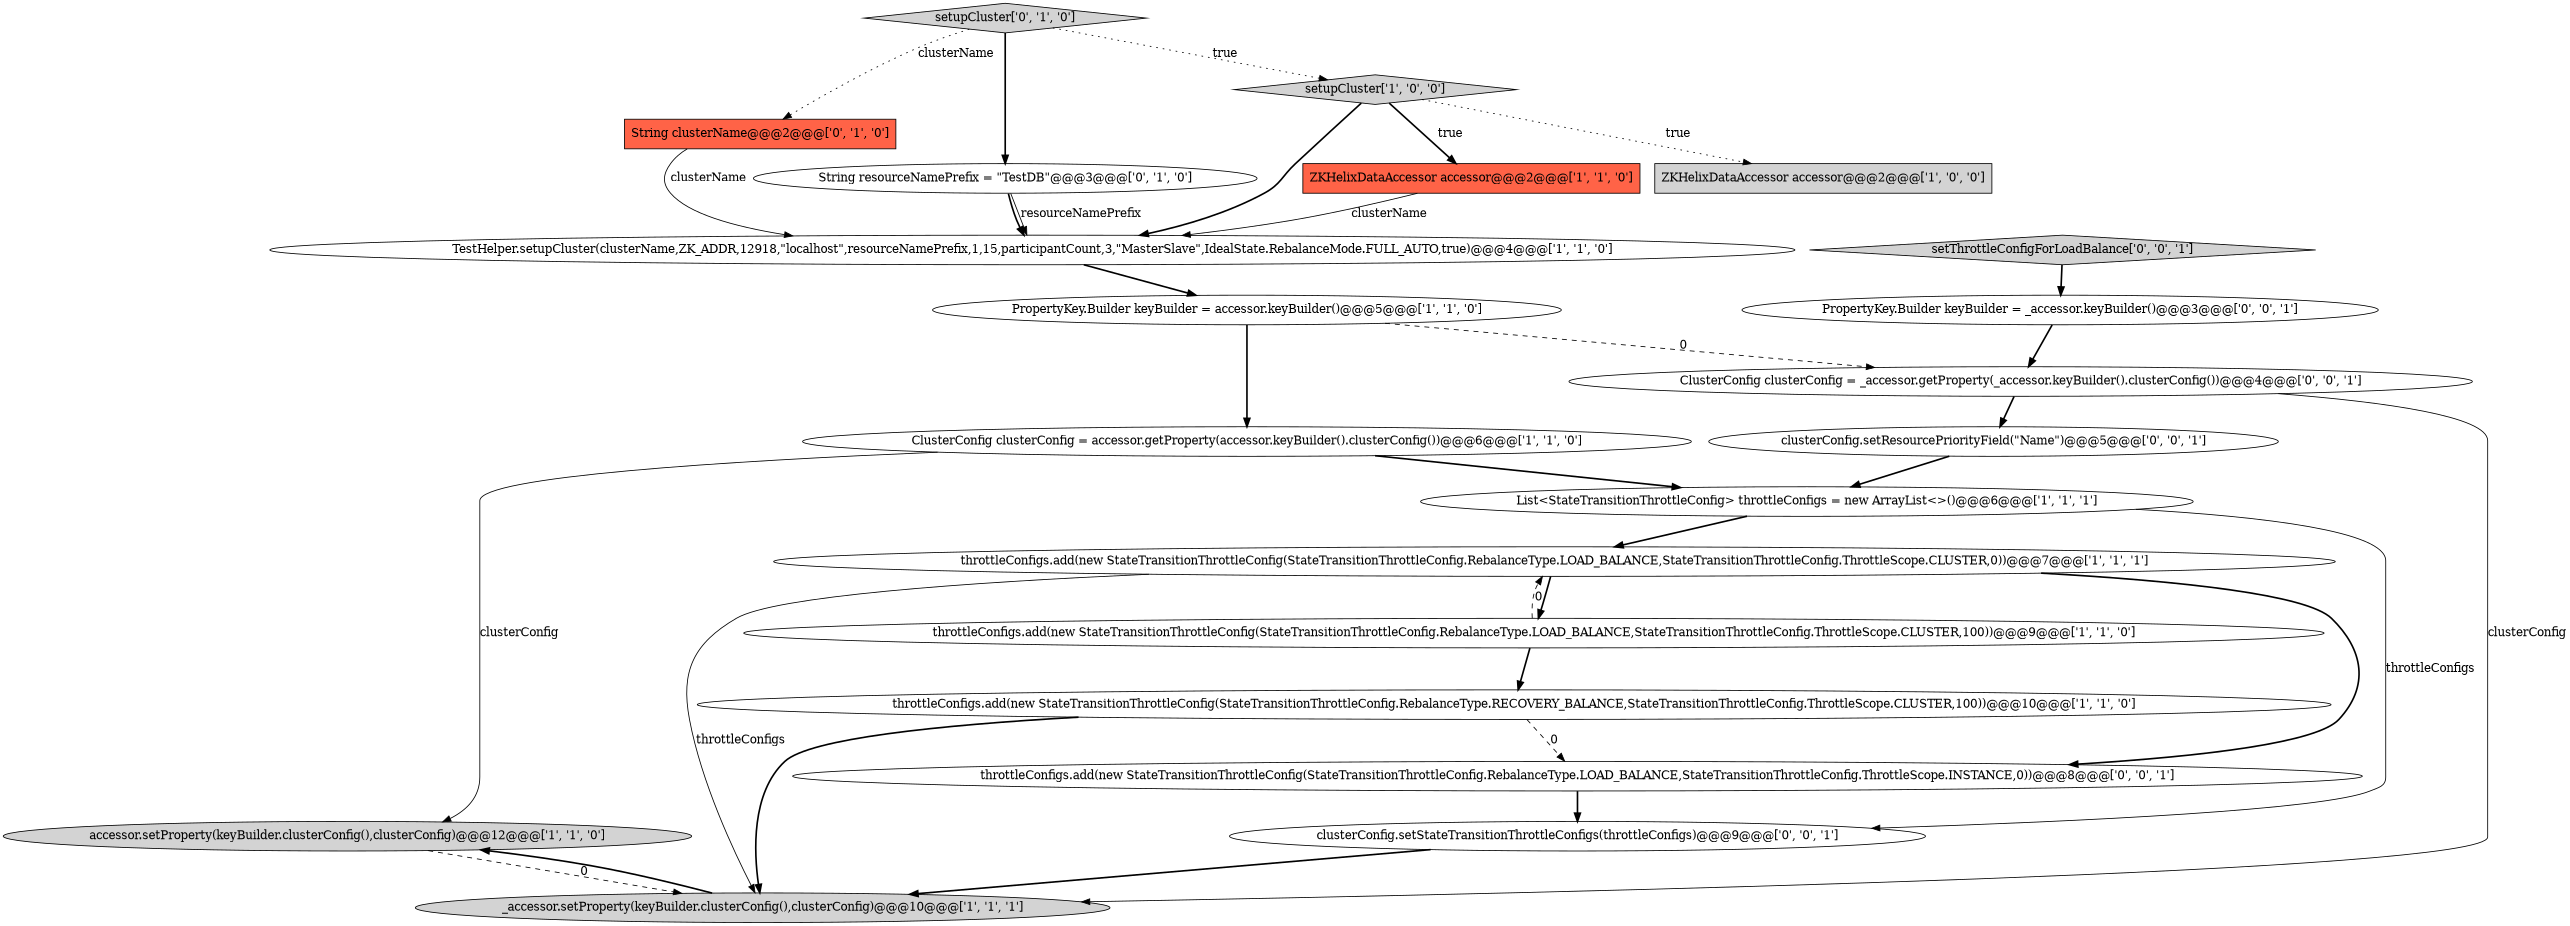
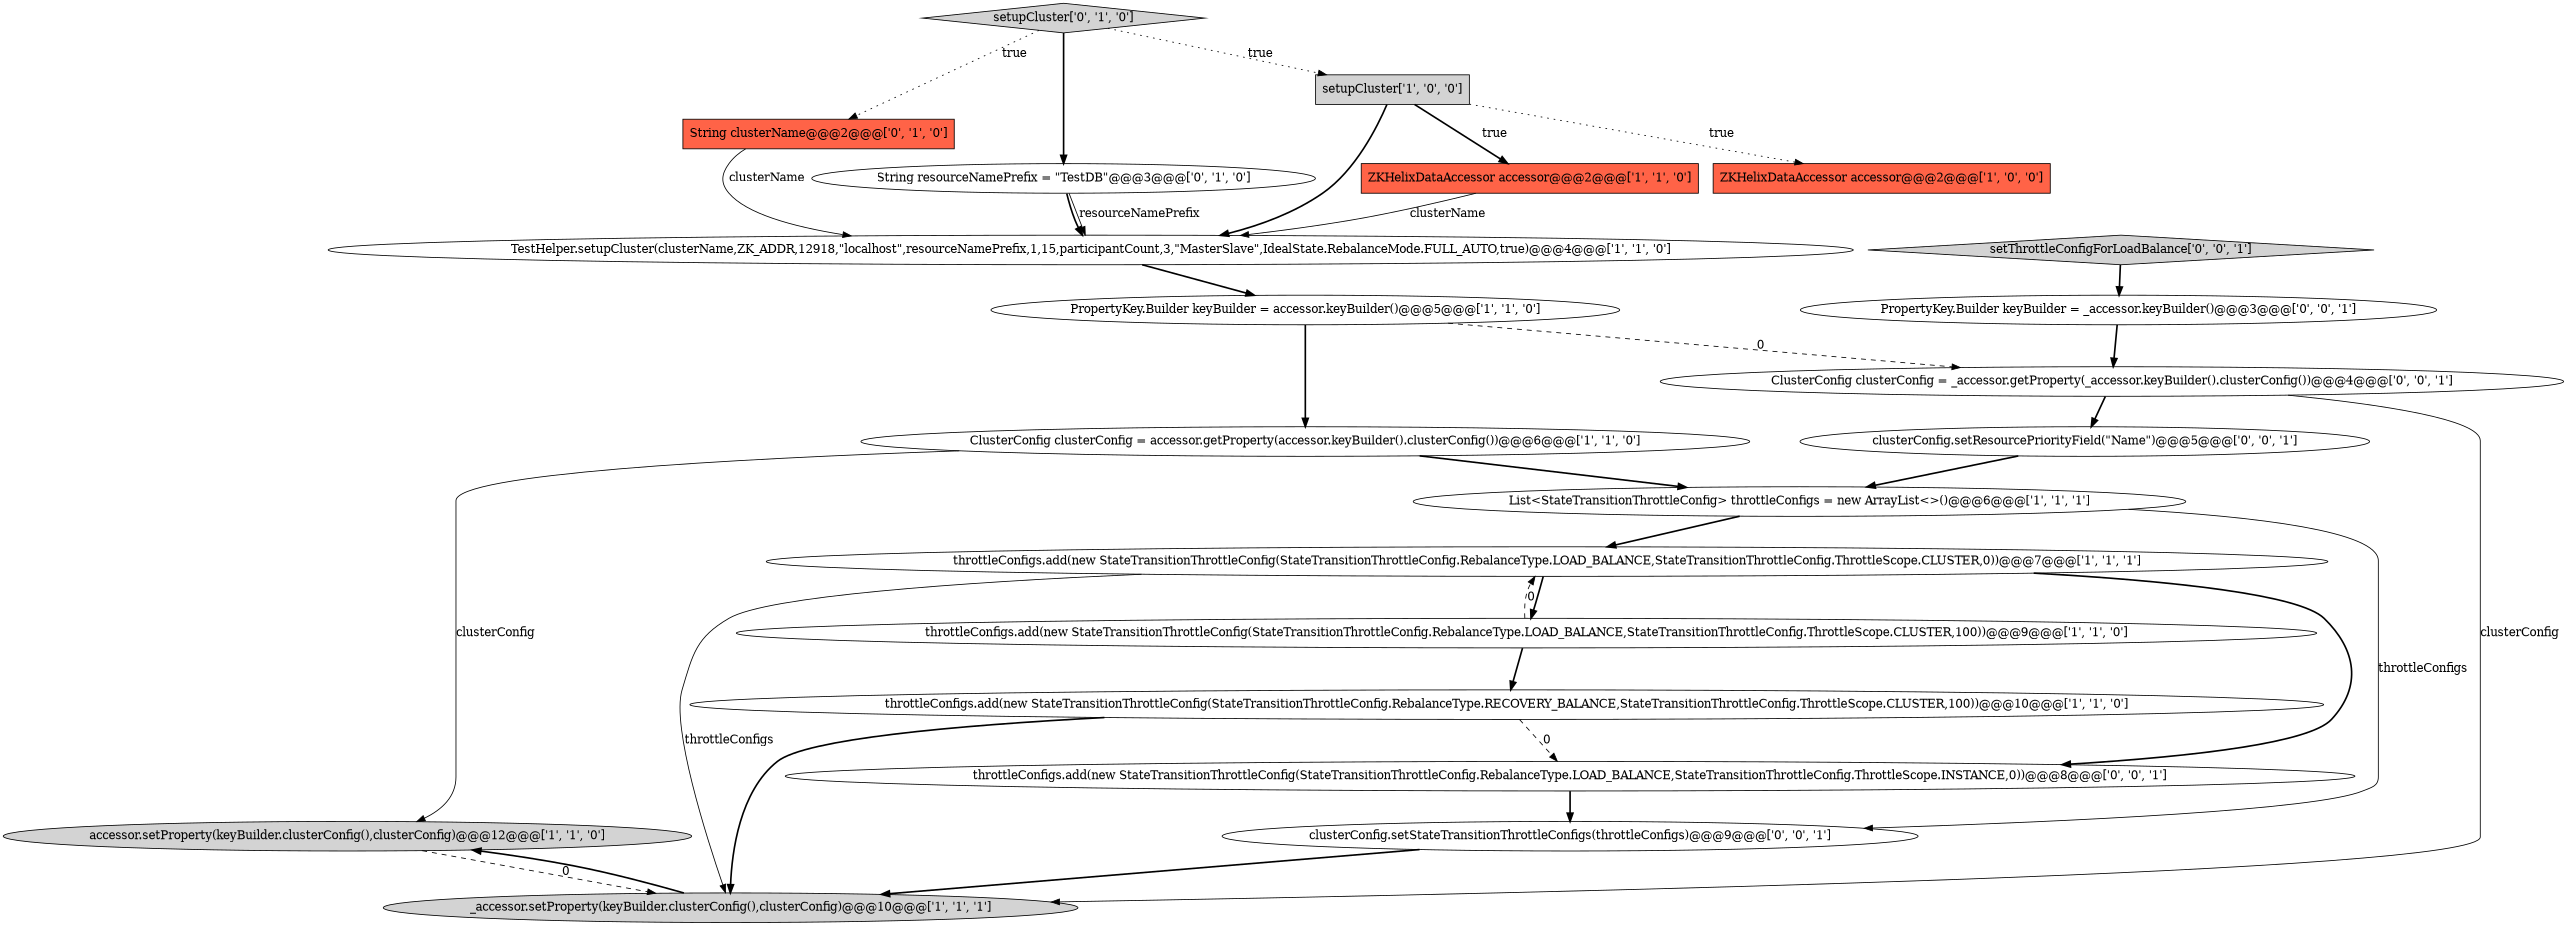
edge "setupCluster['0', '1', '0']" -> "String clusterName@@@2@@@['0', '1', '0']": label "clusterName" -> "true"
node "setupCluster['1', '0', '0']": shape diamond -> box
node "ZKHelixDataAccessor accessor@@@2@@@['1', '0', '0']": fillcolor lightgray -> tomato
